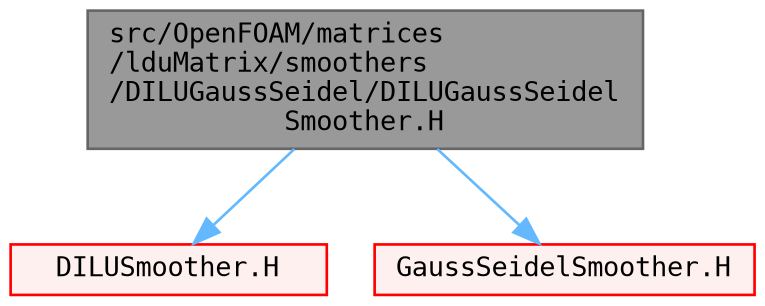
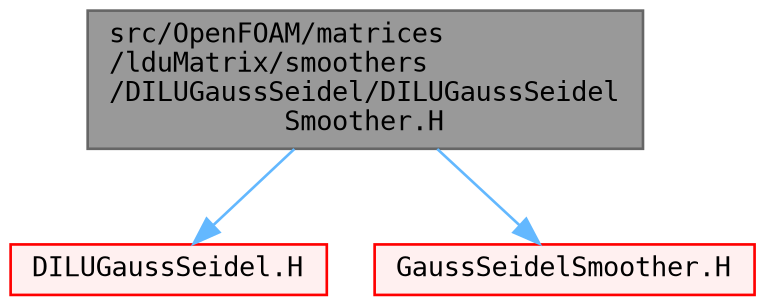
node "DILUSmoother.H": label "DILUSmoother.H" -> "DILUGaussSeidel.H"
